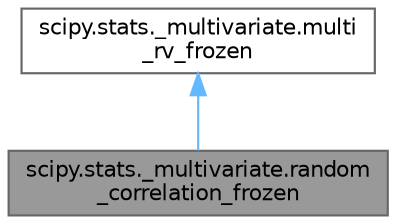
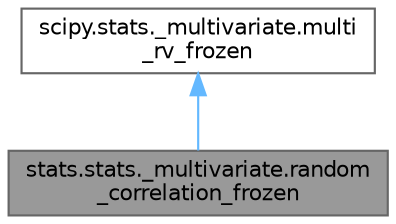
node "scipy.stats._multivariate.random _correlation_frozen": label "scipy.stats._multivariate.random _correlation_frozen" -> "stats.stats._multivariate.random _correlation_frozen"
